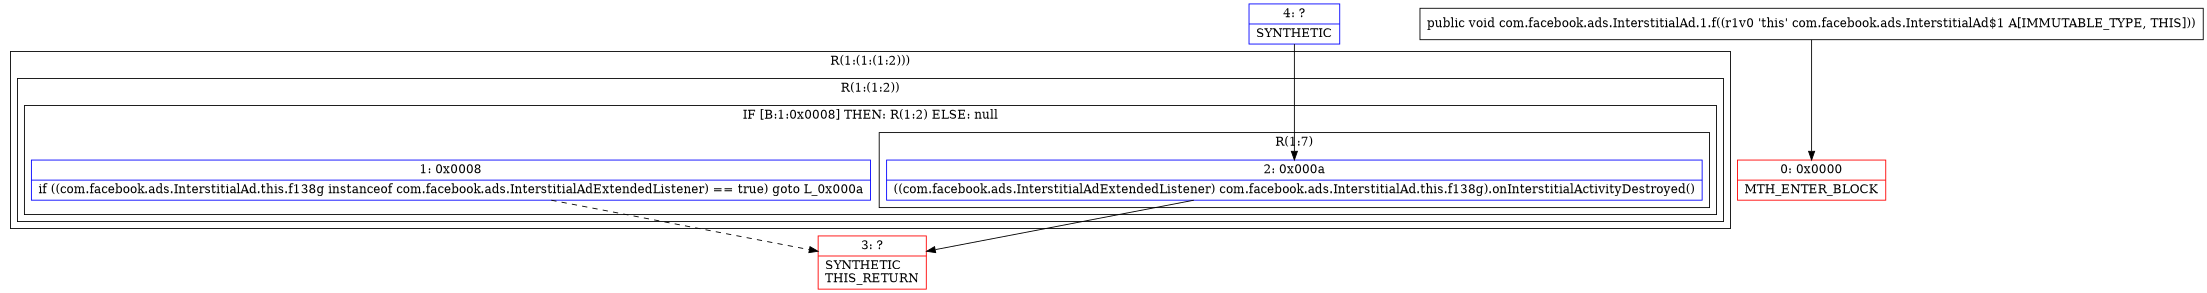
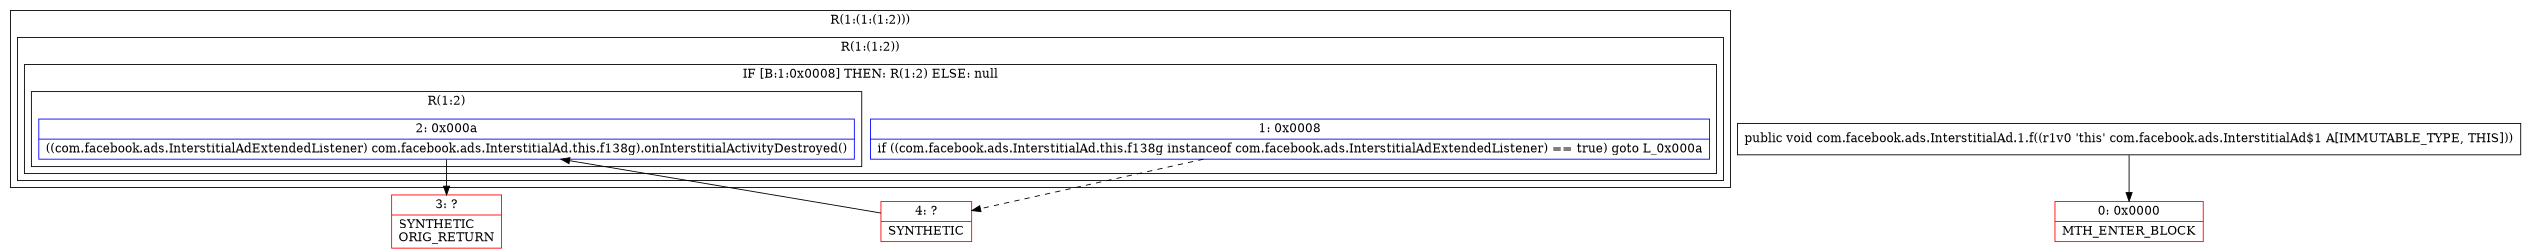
node "4: ?": color blue -> red
cluster "R(1:7)": label "R(1:7)" -> "R(1:2)"
edge "1: 0x0008" -> "3: ?": now "1: 0x0008" -> "4: ?"
node "3: ?": text "THIS_RETURN" -> "ORIG_RETURN"
